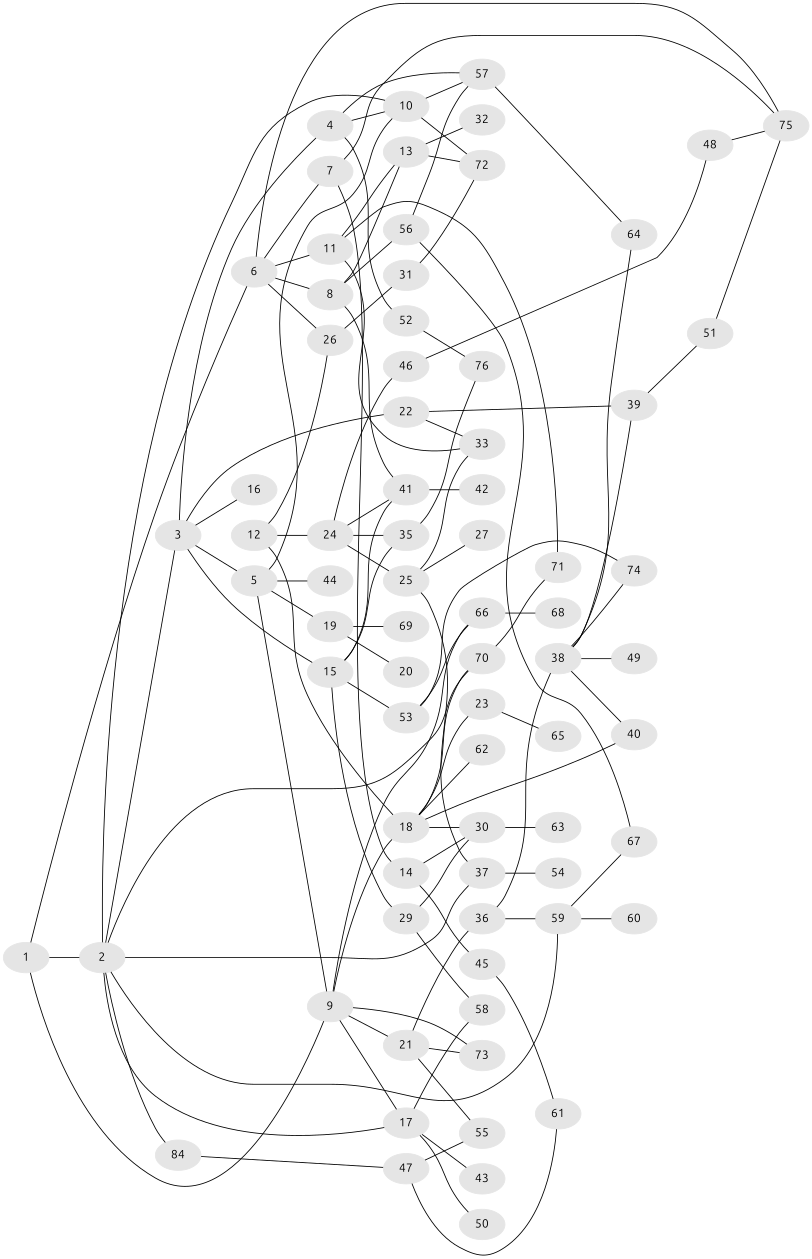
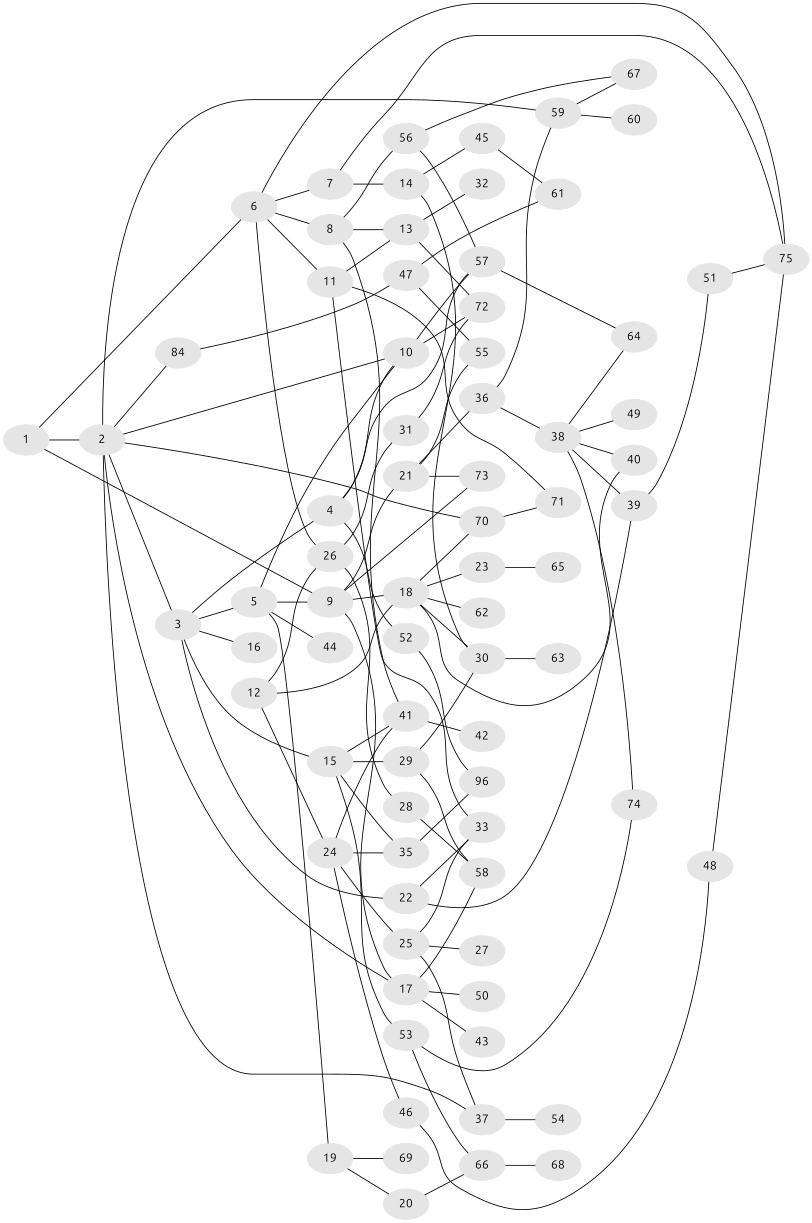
node "76": label "76" -> "96"
node "28": added
edge "66" -- "9": now "66" -- "20"
